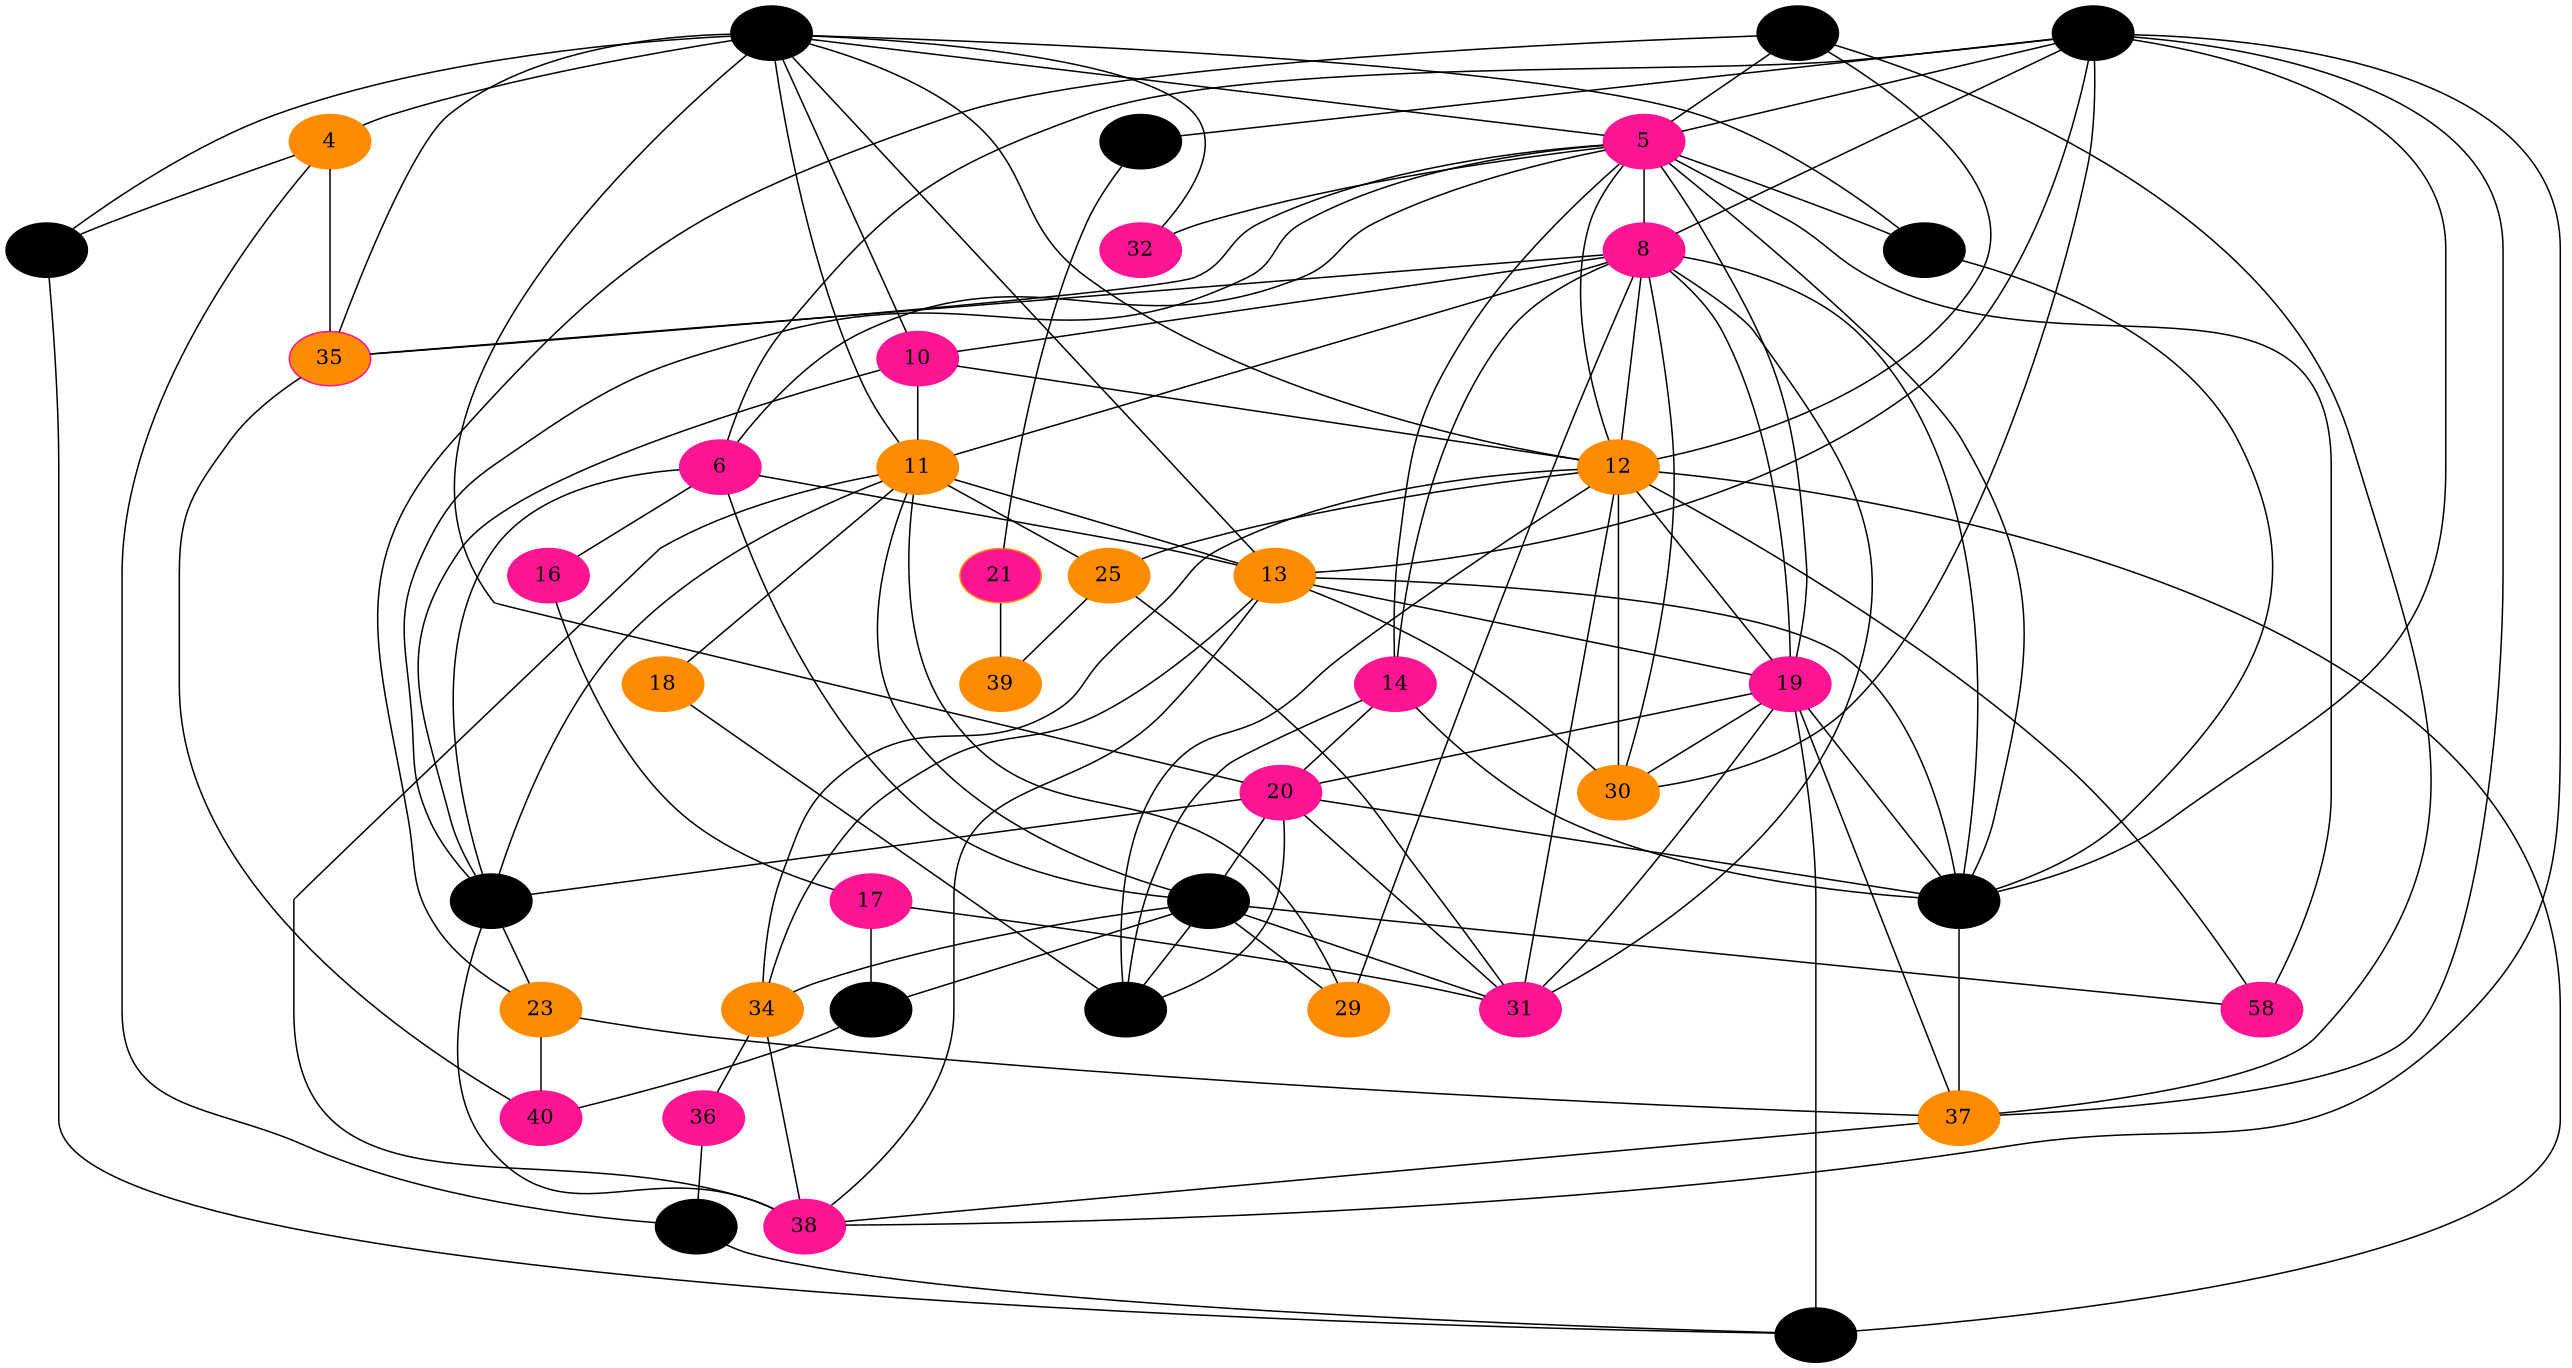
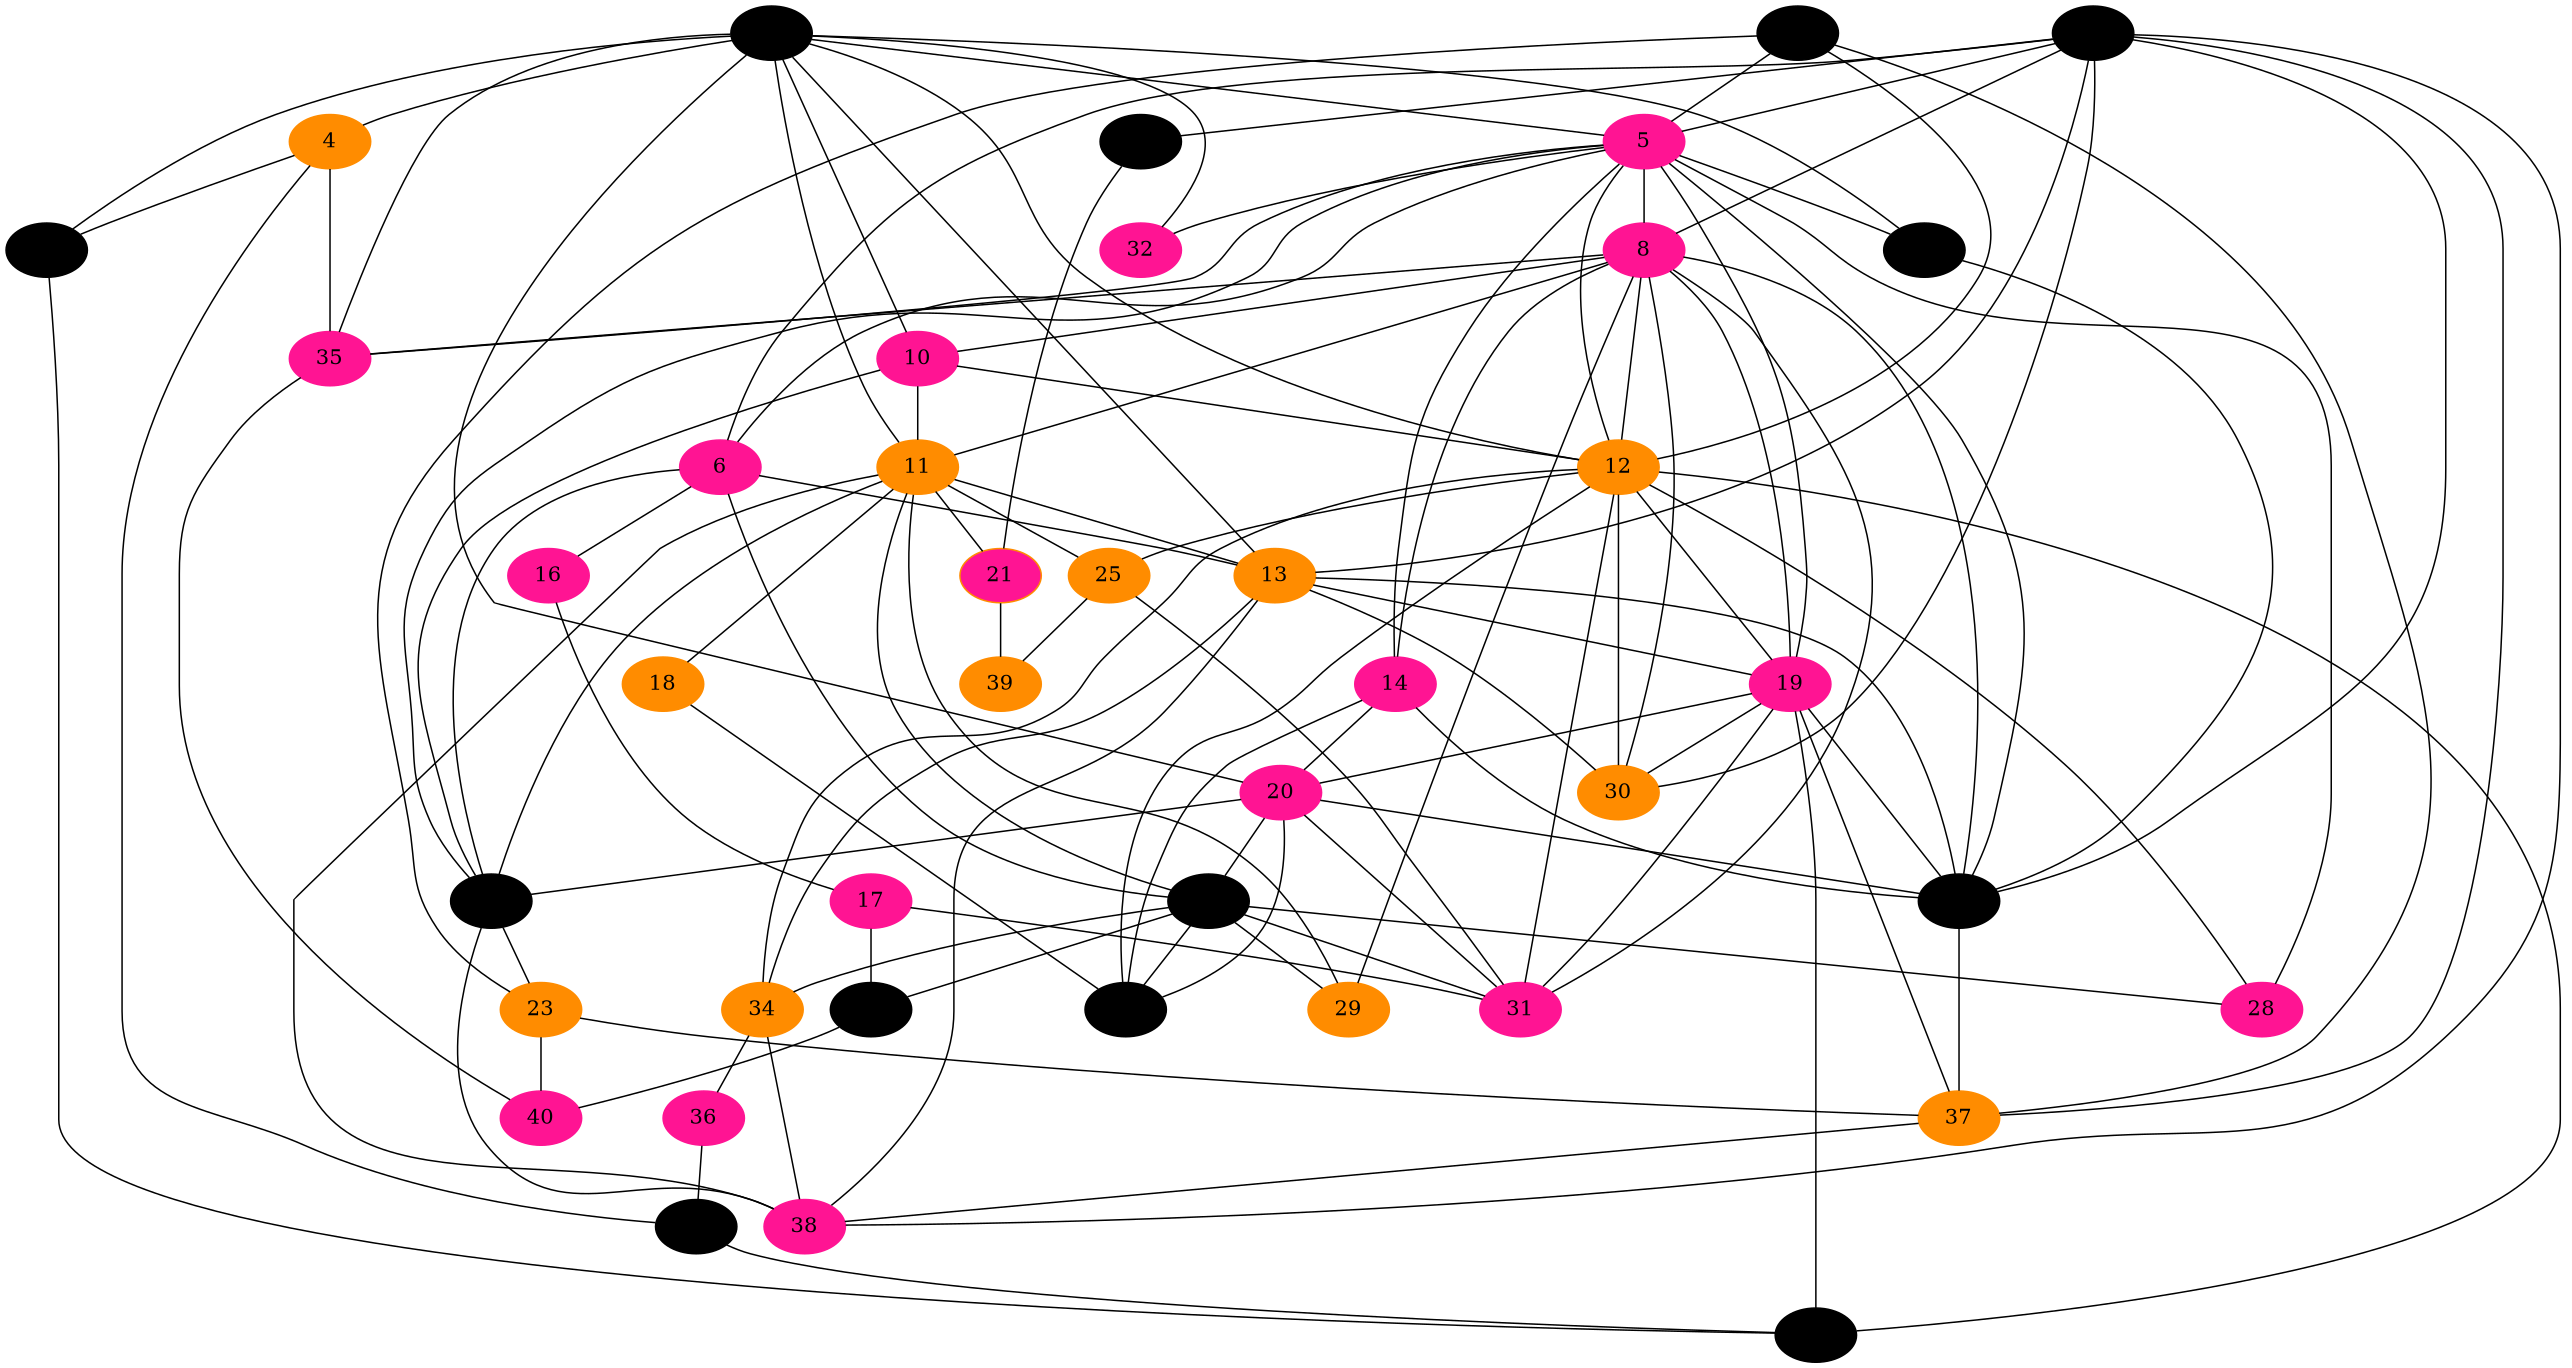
node "35": fillcolor darkorange -> deeppink
edge "11" -- "21": added
node "58": label "58" -> "28"
